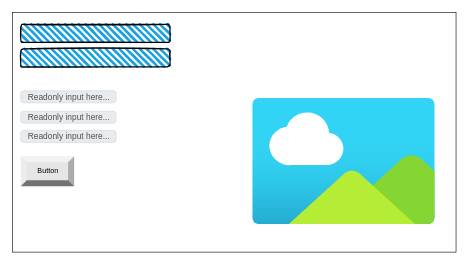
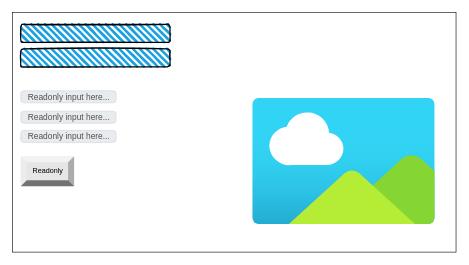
node "Button": label "Button" -> "Readonly"
